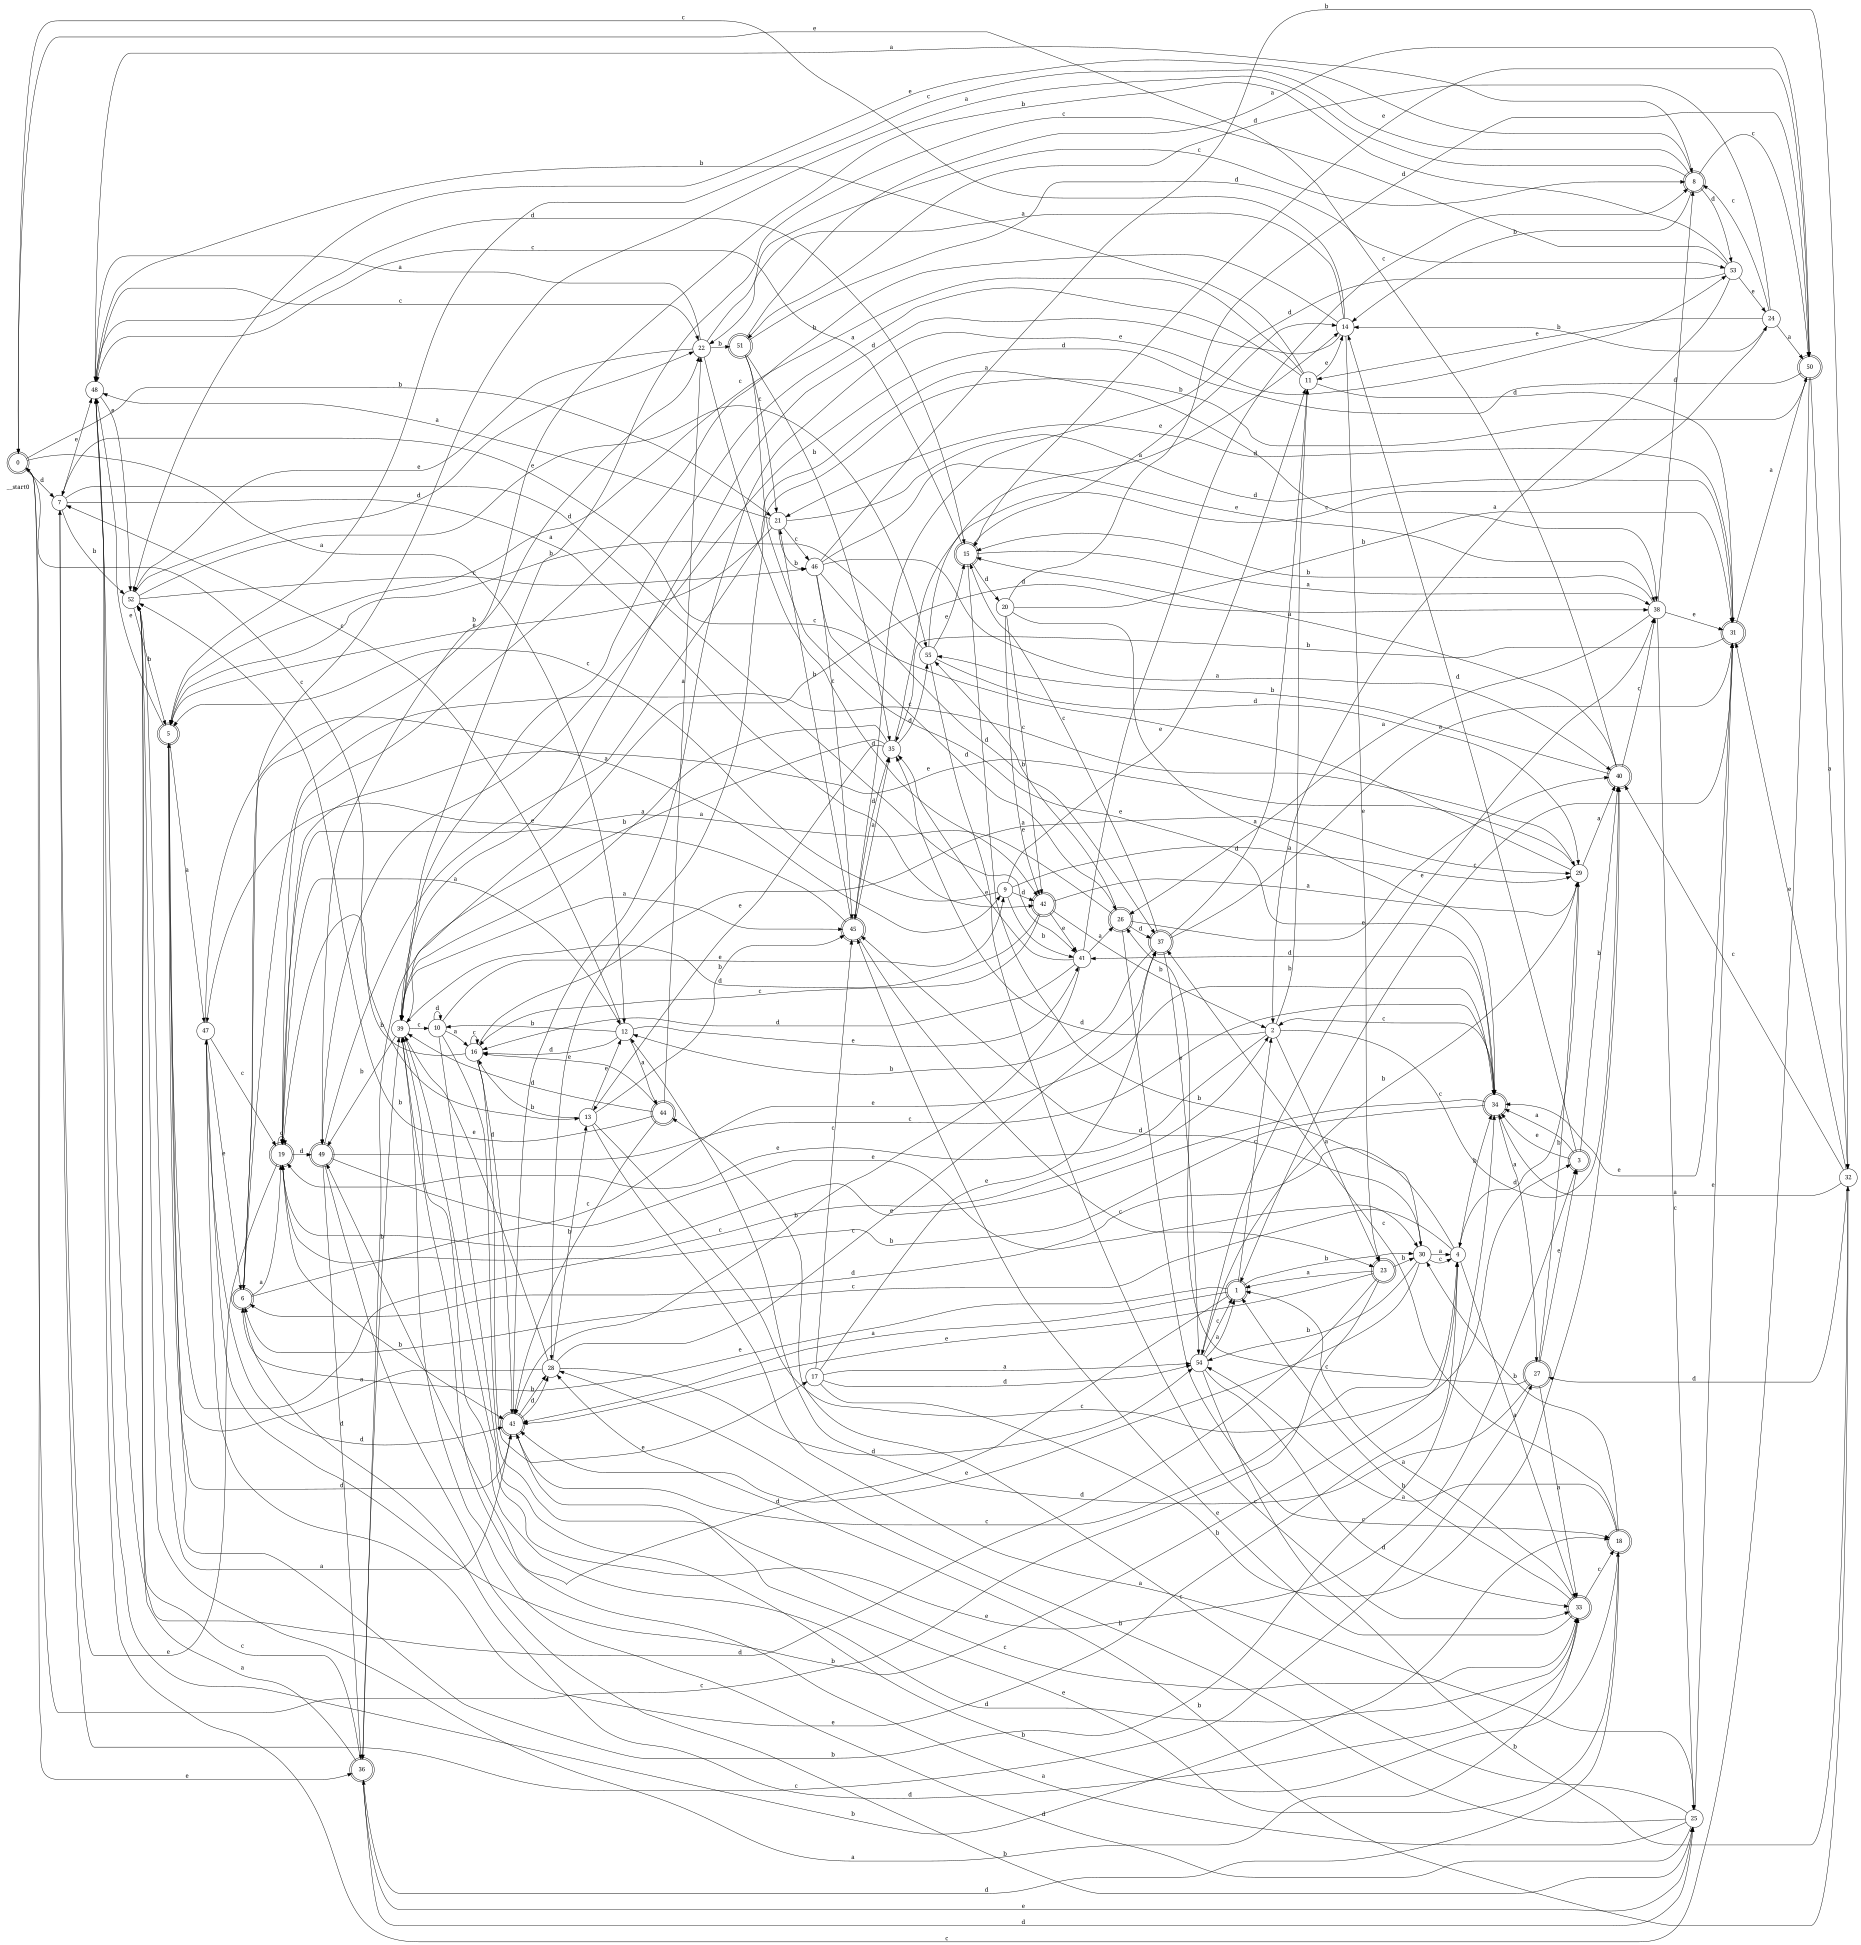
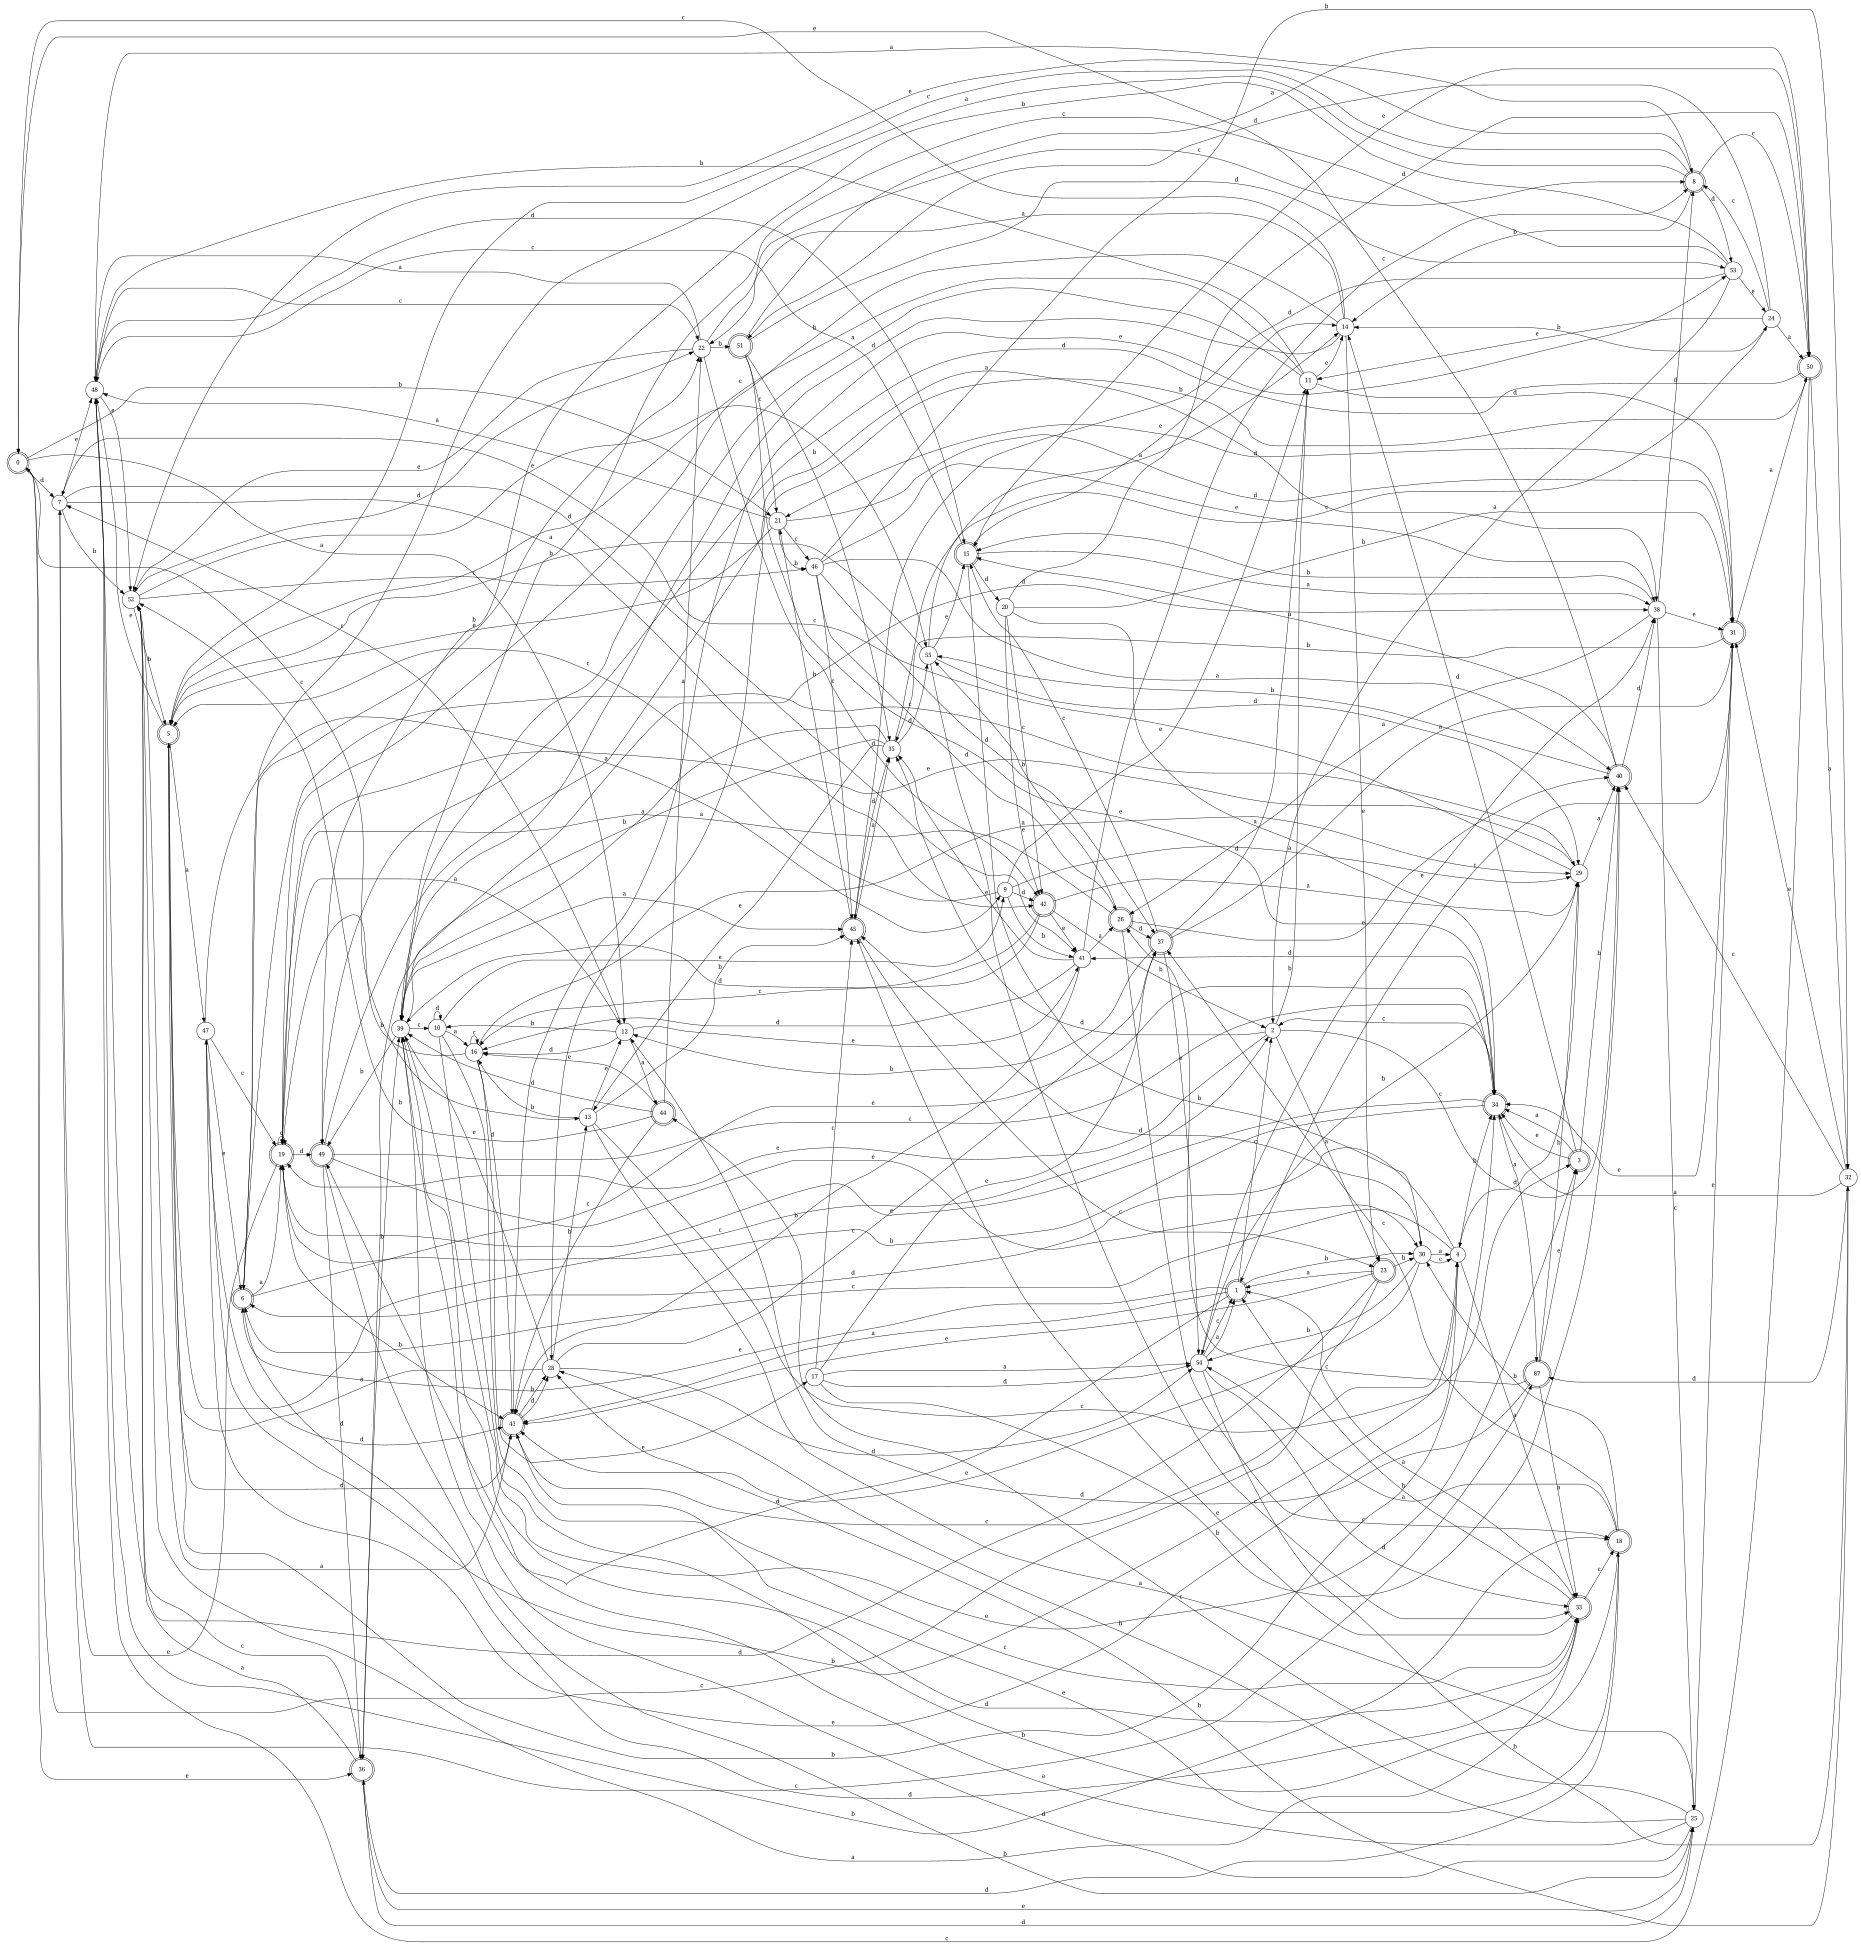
node "__start0": removed
edge "40" -> "38": label "c" -> "d"
edge "45" -> "47": removed, label "e"
node "27": label "27" -> "87"
